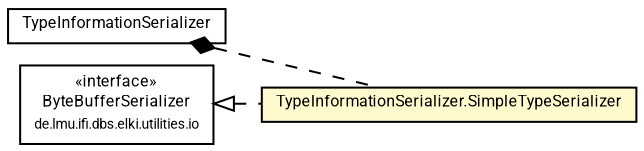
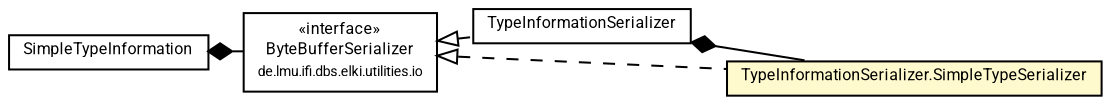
edge "TypeInformationSerializer" -> "ByteBufferSerializer": added
node "SimpleTypeInformation": added
edge "TypeInformationSerializer.SimpleTypeSerializer" -> "TypeInformationSerializer": style dashed -> solid
